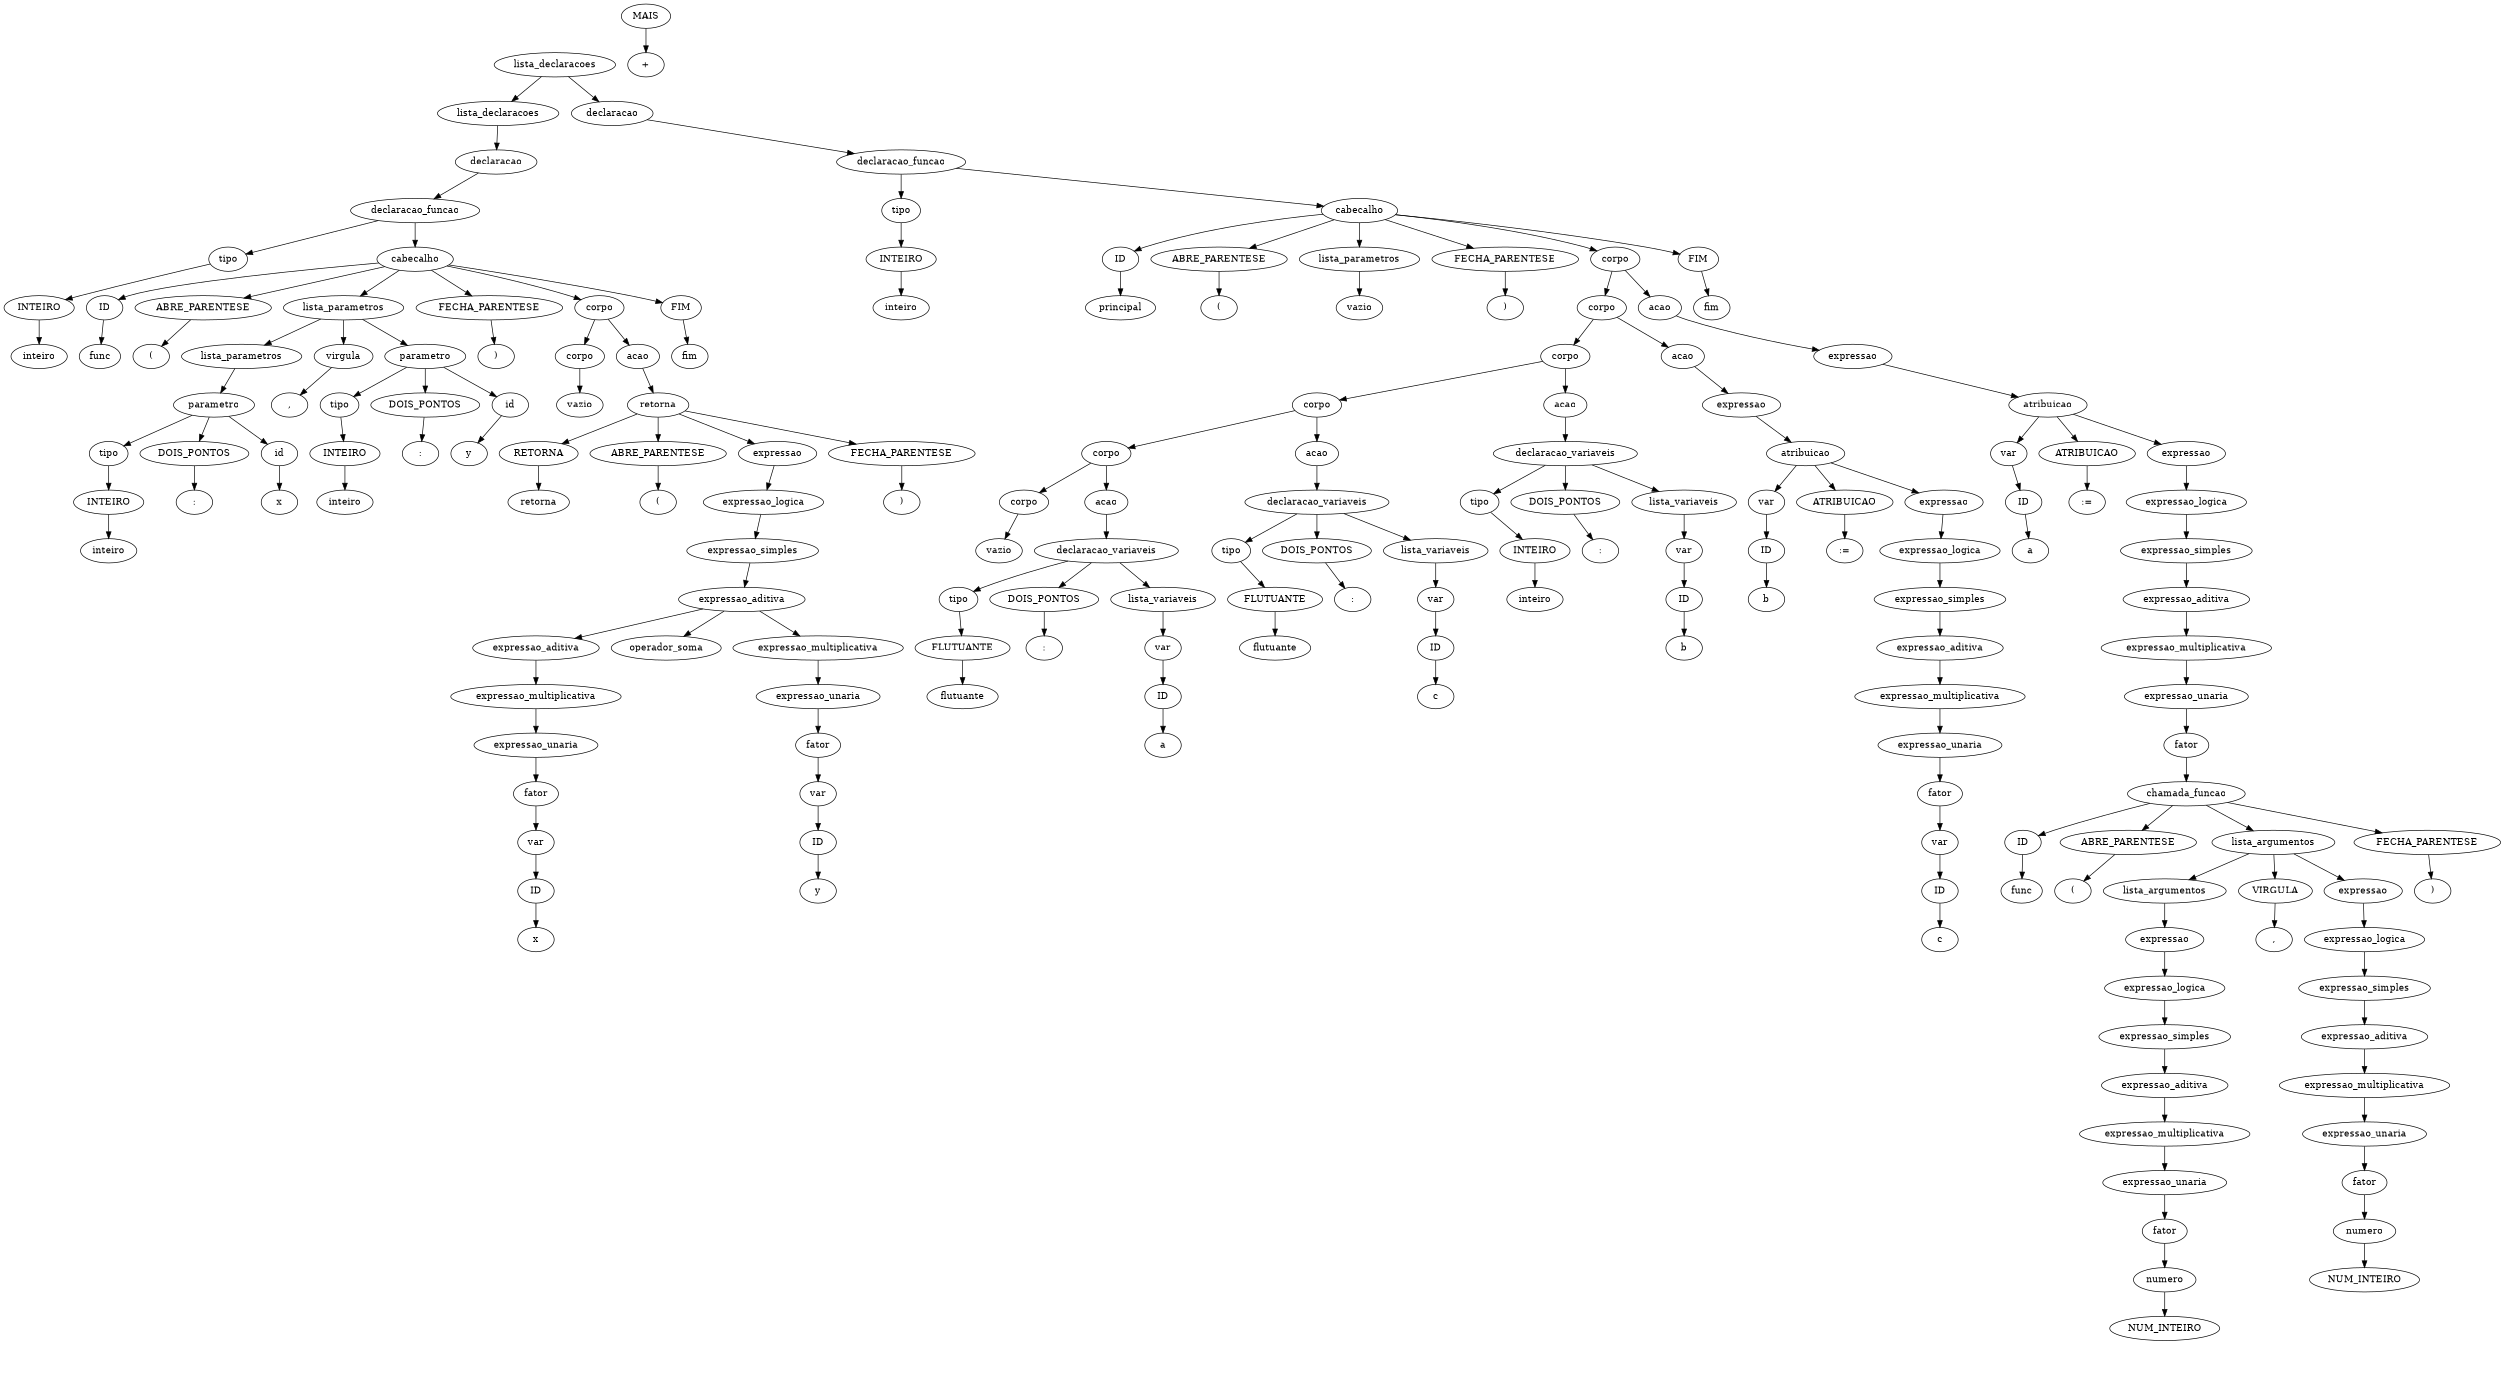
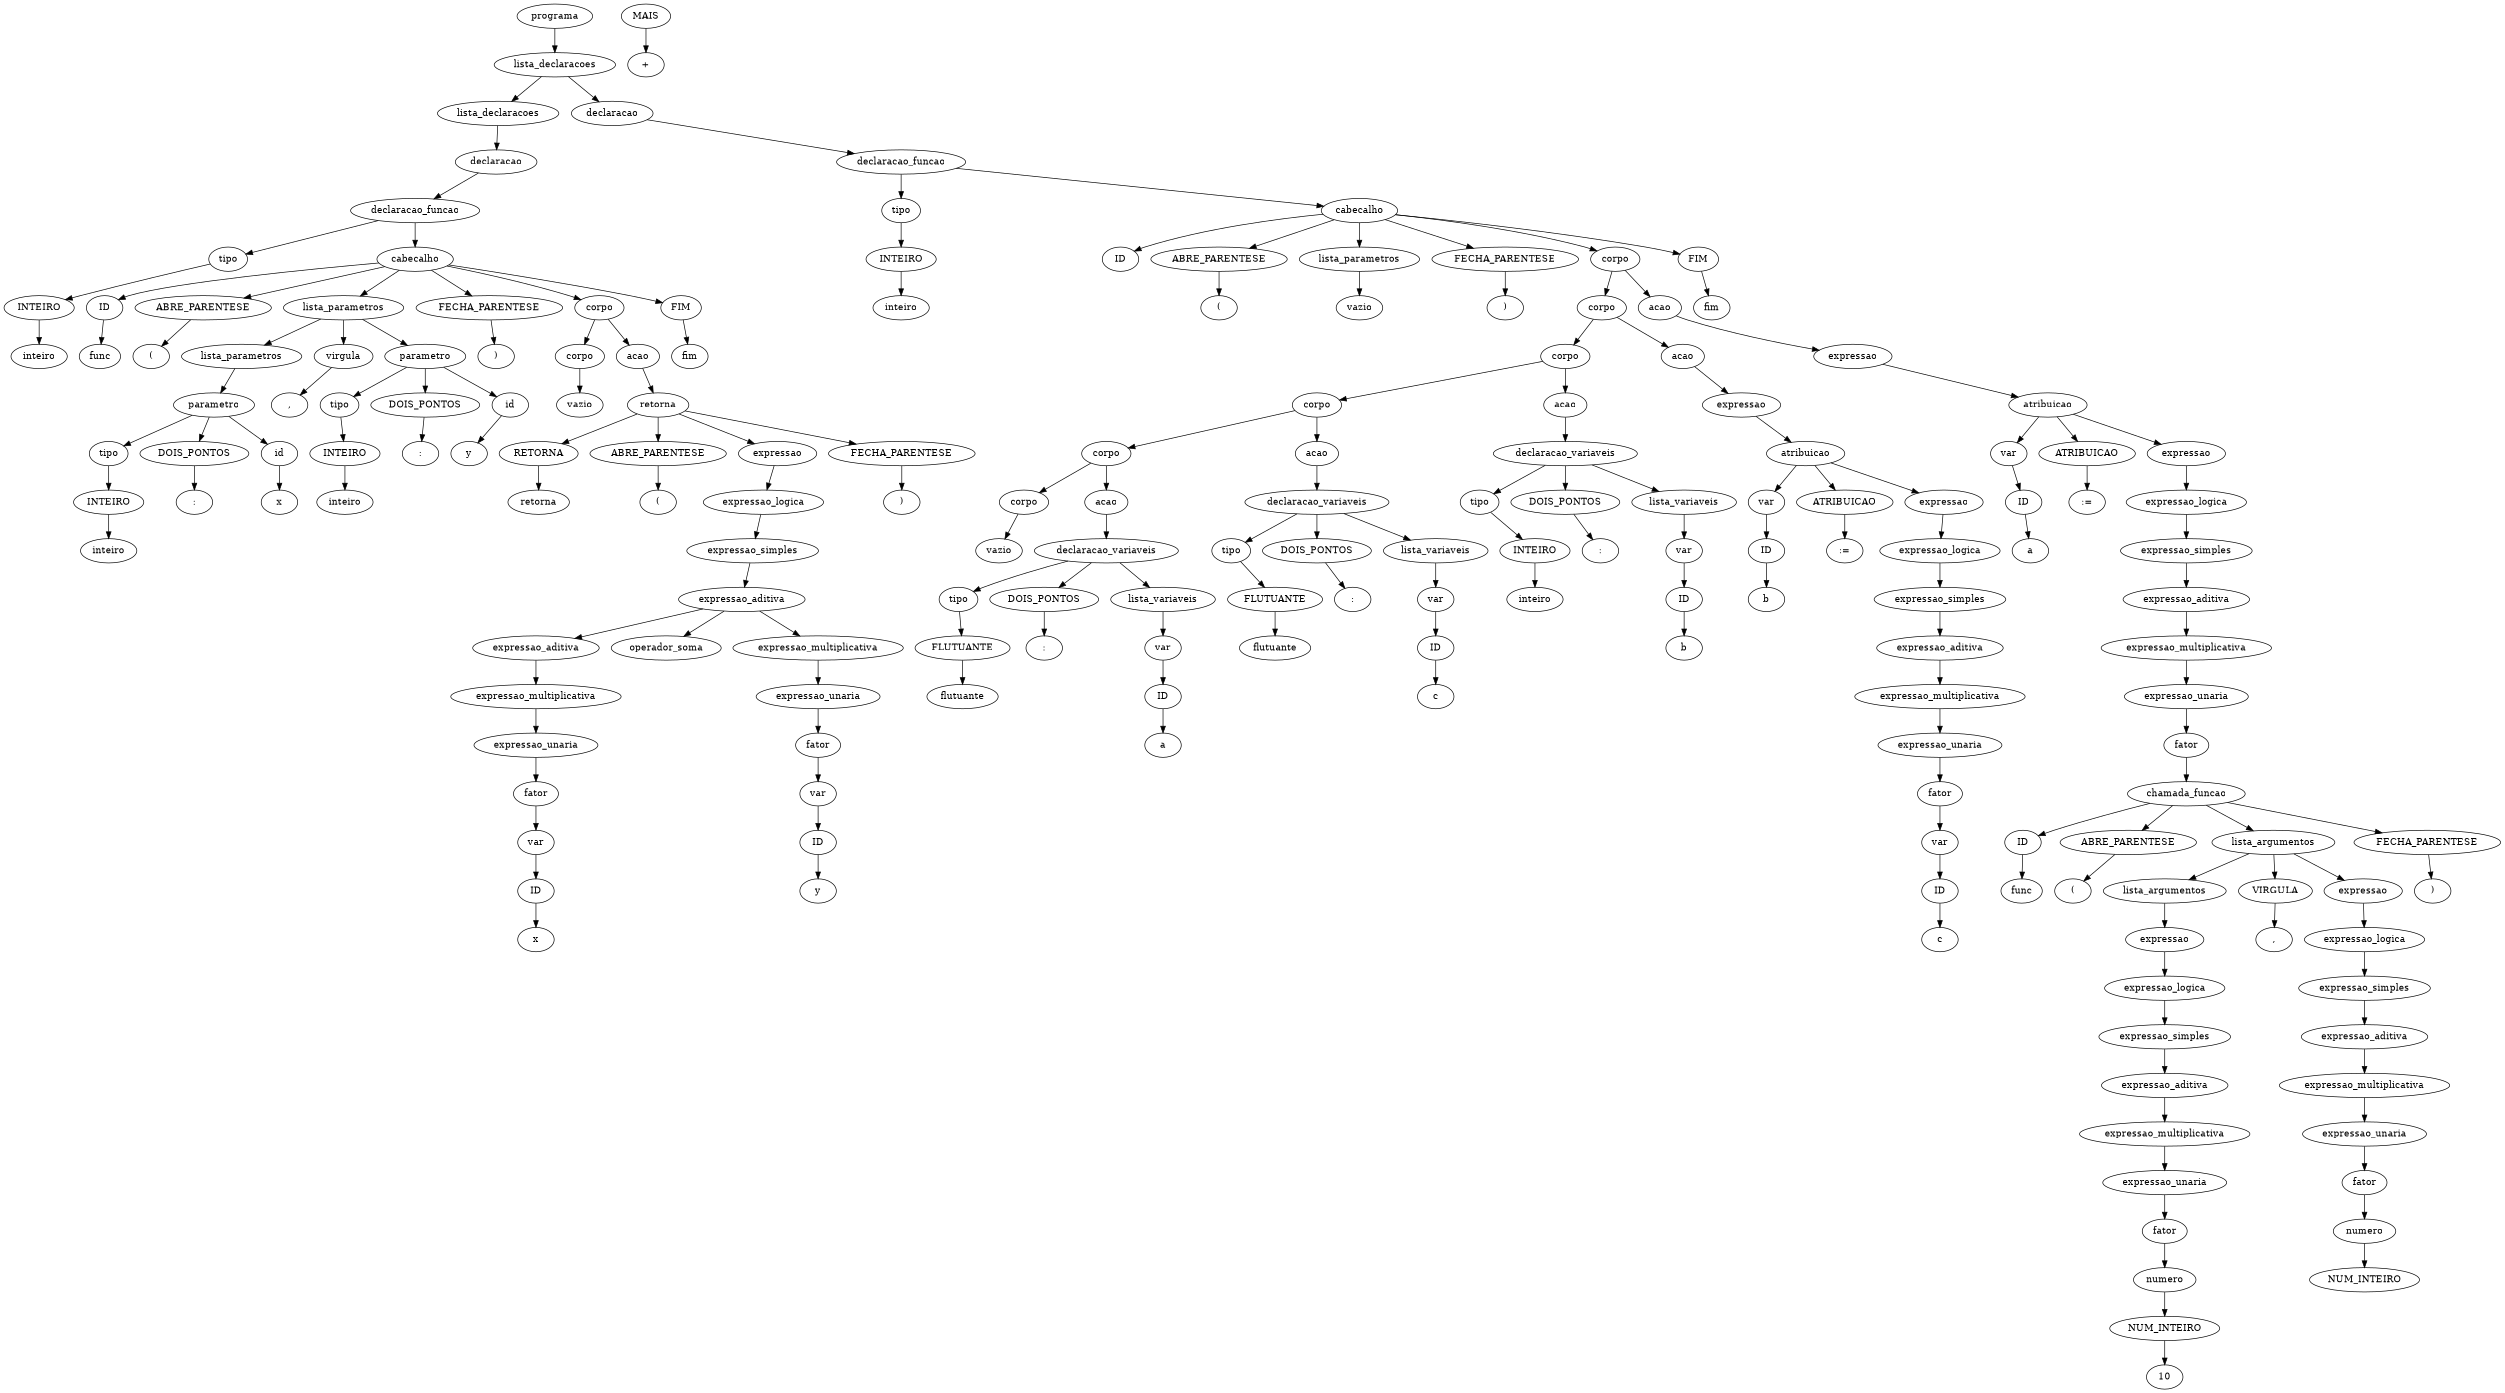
node "programa": added
node "principal": removed
node "10": added
